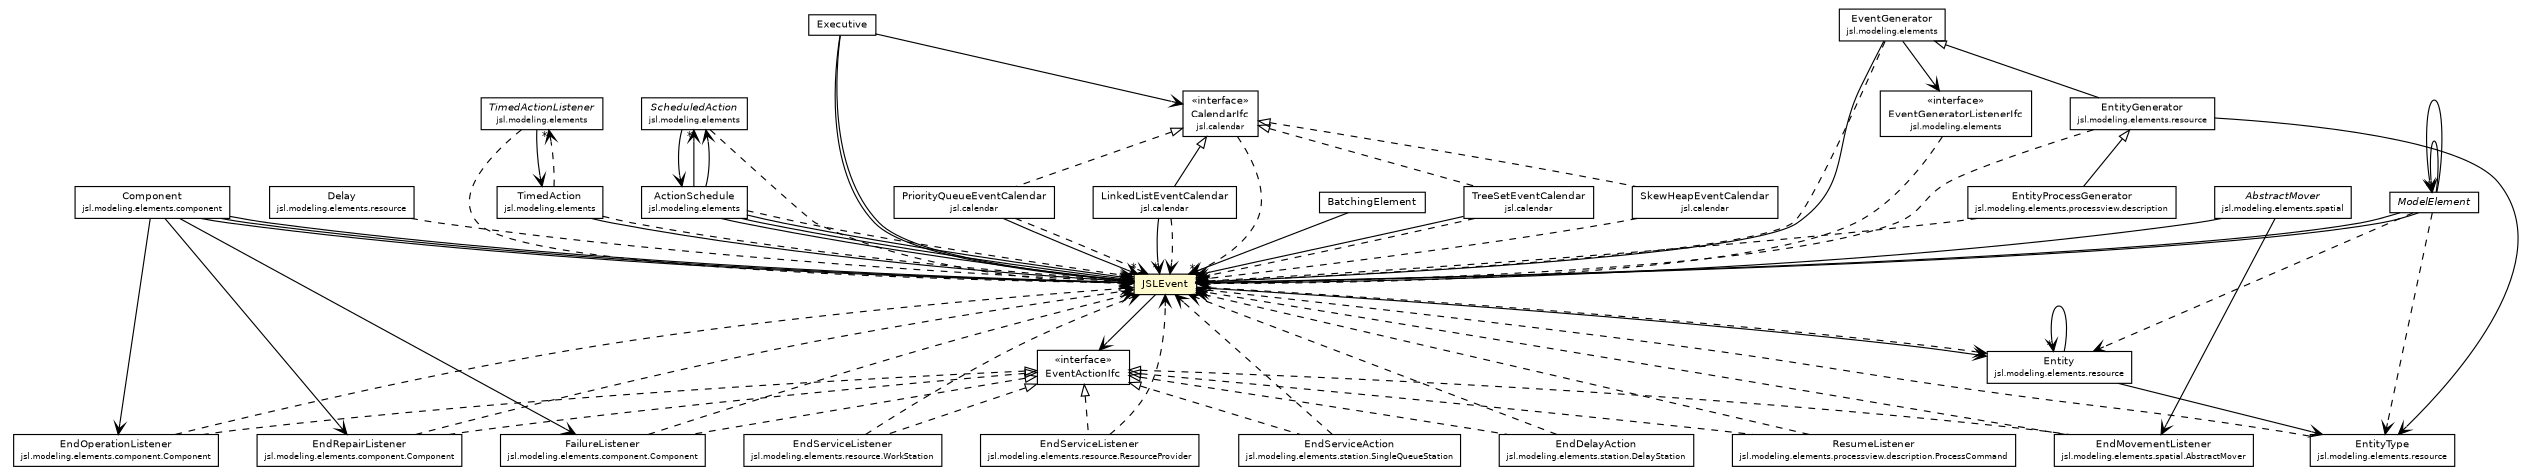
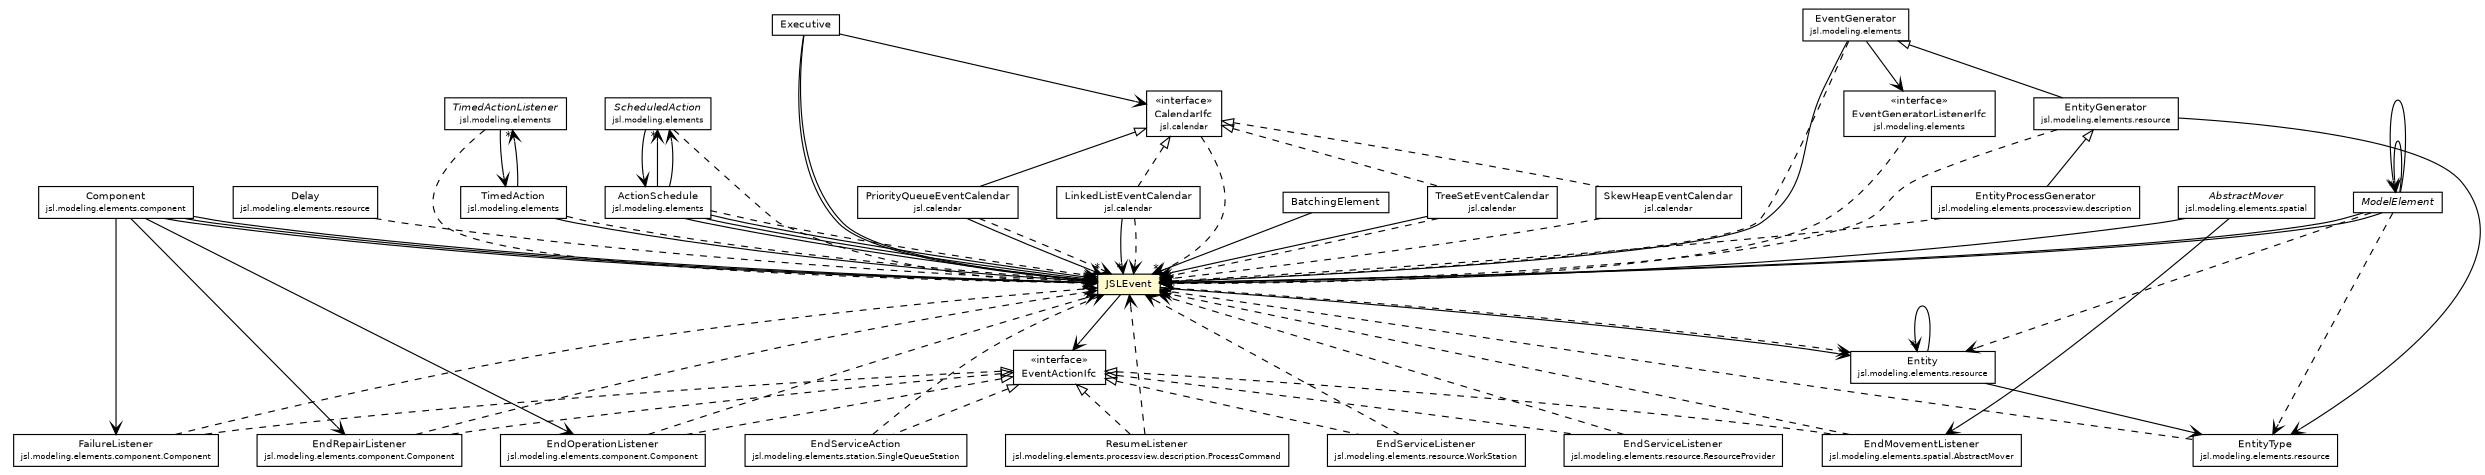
edge "PriorityQueueEventCalendar" -> "CalendarIfc": style dashed -> solid
edge "TimedAction" -> "TimedActionListener": style dashed -> solid
edge "LinkedListEventCalendar" -> "CalendarIfc": style solid -> dashed
node "EndDelayAction": removed
